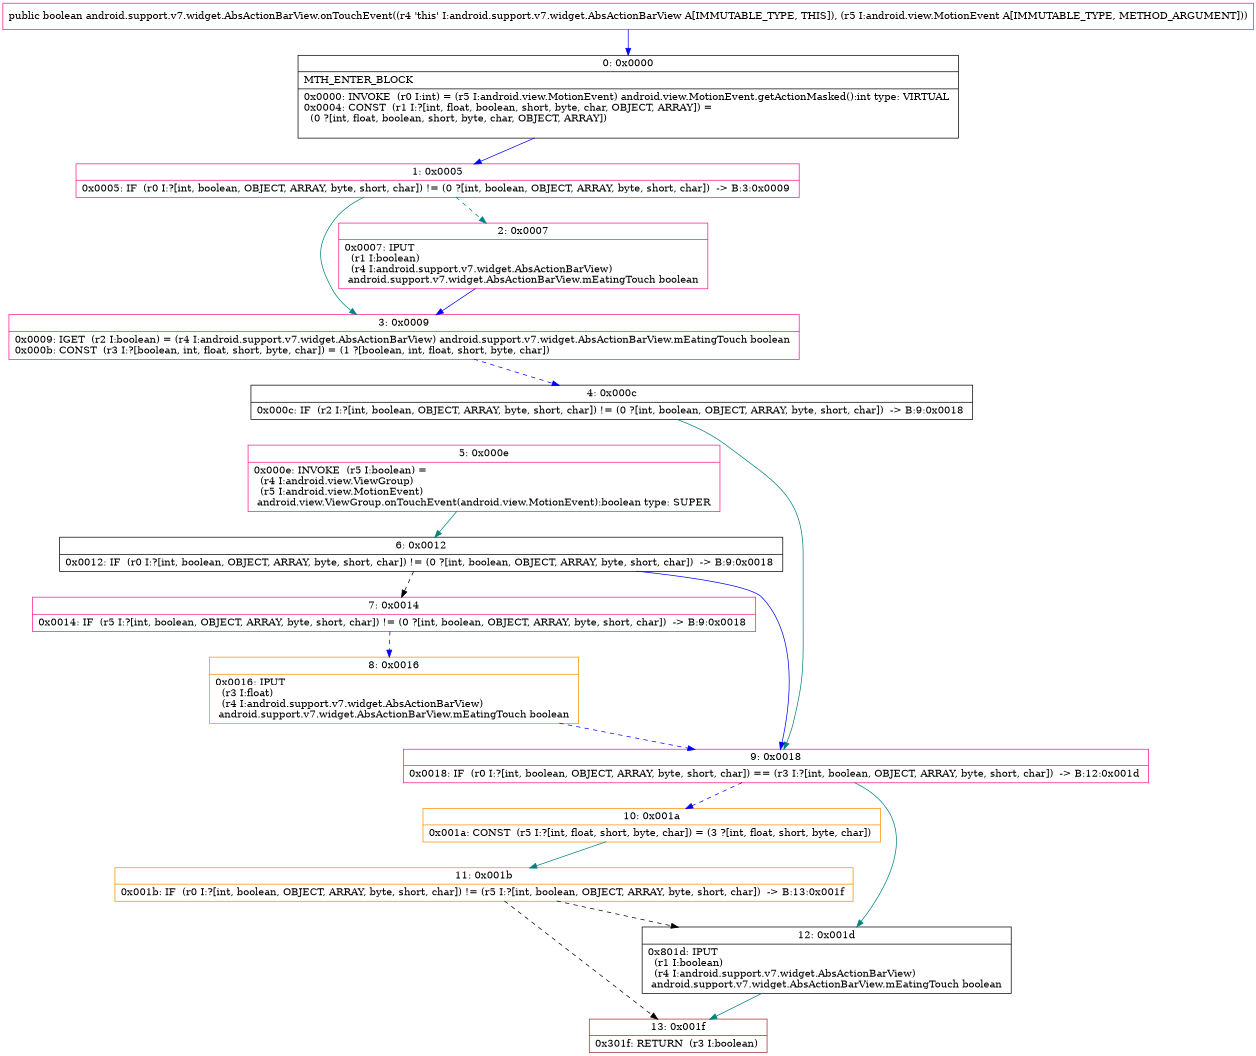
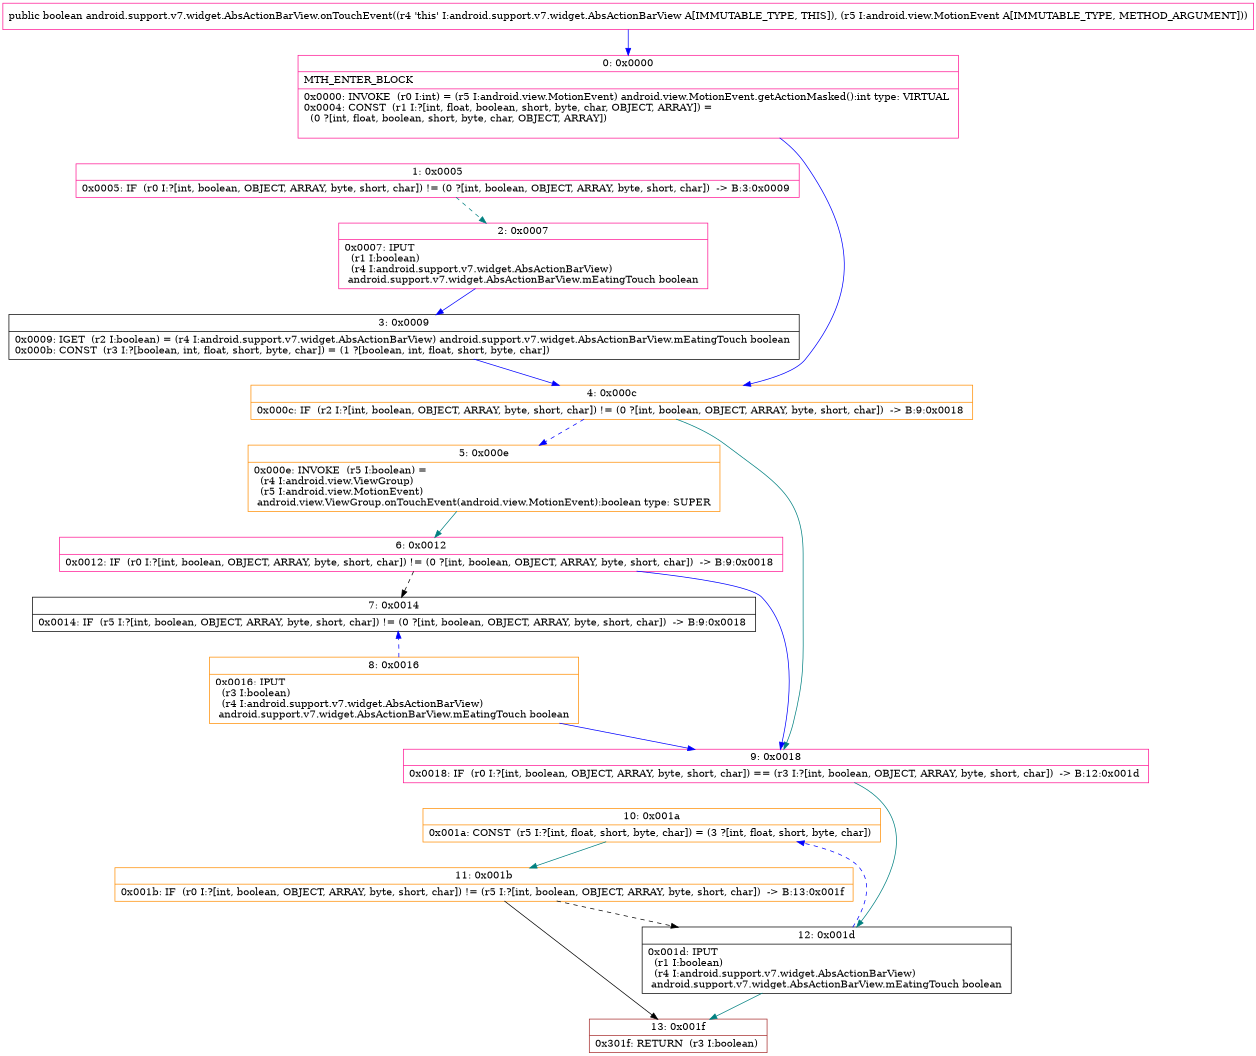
node "0: 0x0000": color black -> deeppink
edge "0: 0x0000" -> "1: 0x0005": now "0: 0x0000" -> "4: 0x000c"
edge "1: 0x0005" -> "3: 0x0009": removed
node "3: 0x0009": color deeppink -> black
edge "3: 0x0009" -> "4: 0x000c": style dashed -> solid
node "4: 0x000c": color black -> darkorange
edge "4: 0x000c" -> "5: 0x000e": added
node "5: 0x000e": color deeppink -> darkorange
node "6: 0x0012": color black -> deeppink
node "7: 0x0014": color deeppink -> black
edge "7: 0x0014" -> "8: 0x0016": reversed
node "8: 0x0016": text "(r3 I:float)" -> "(r3 I:boolean)"
edge "8: 0x0016" -> "9: 0x0018": style dashed -> solid
edge "9: 0x0018" -> "10: 0x001a": now "12: 0x001d" -> "10: 0x001a"
node "12: 0x001d": text "0x801d: IPUT" -> "0x001d: IPUT"
edge "11: 0x001b" -> "13: 0x001f": style dashed -> solid
